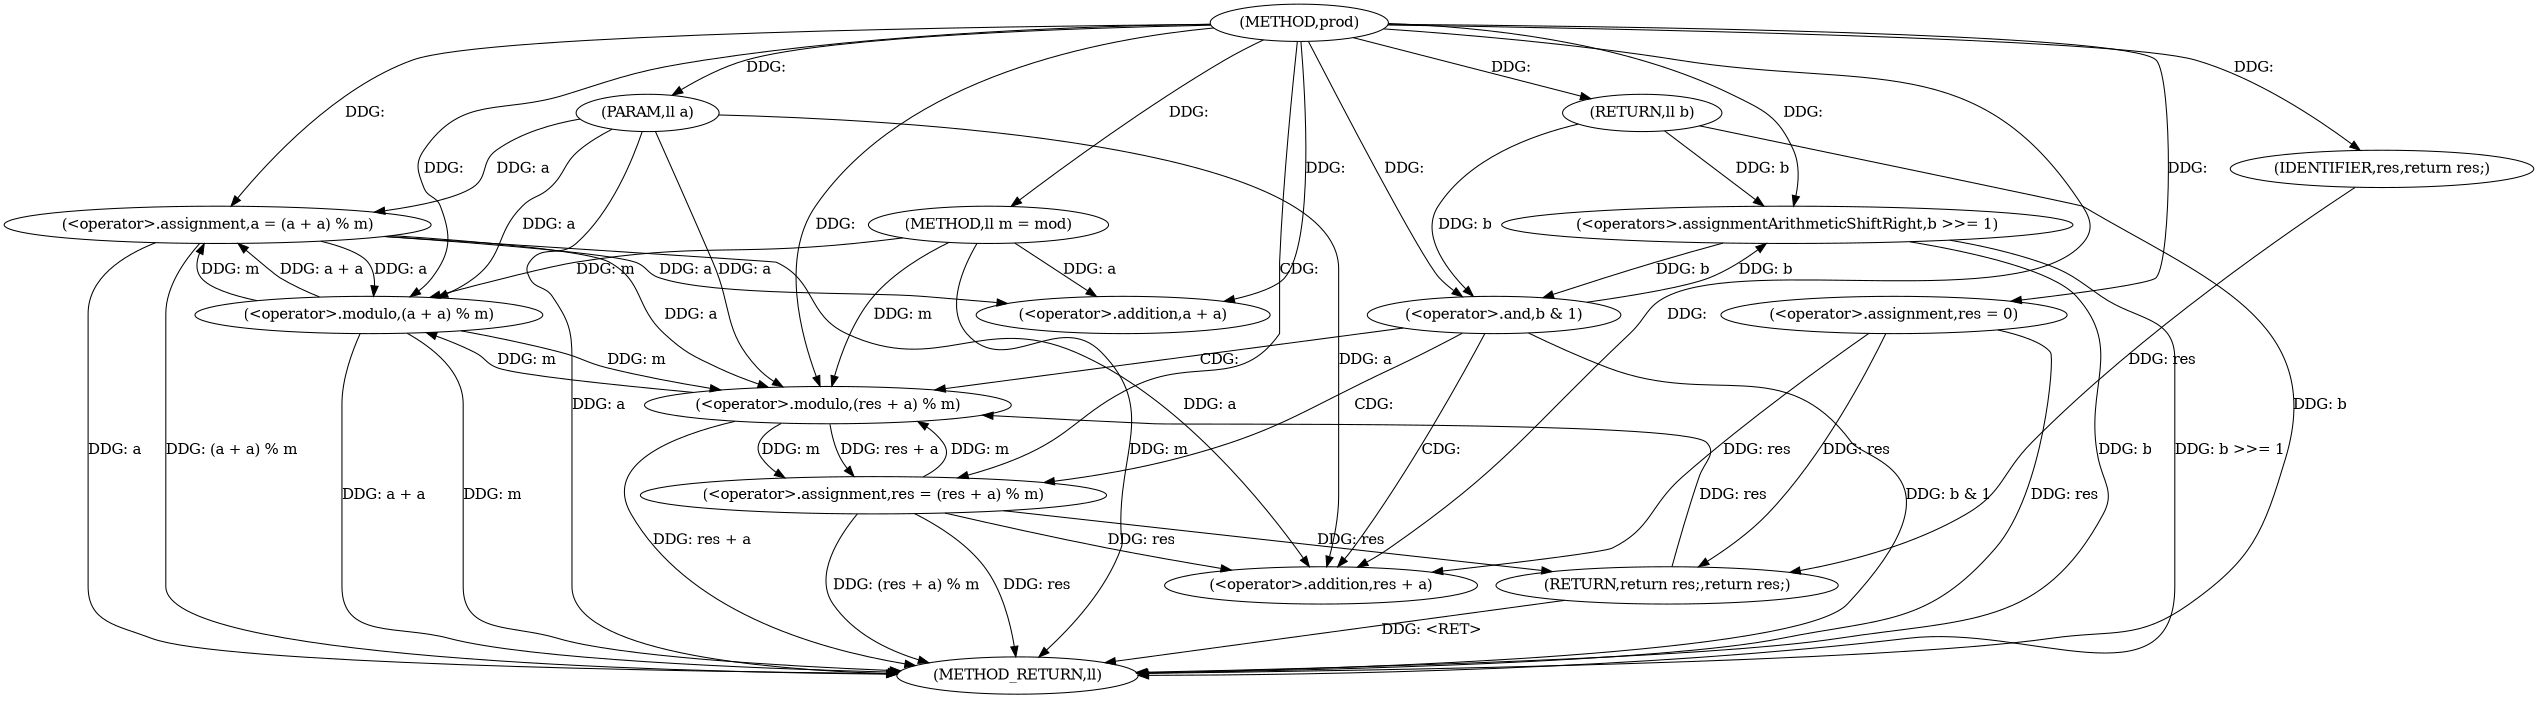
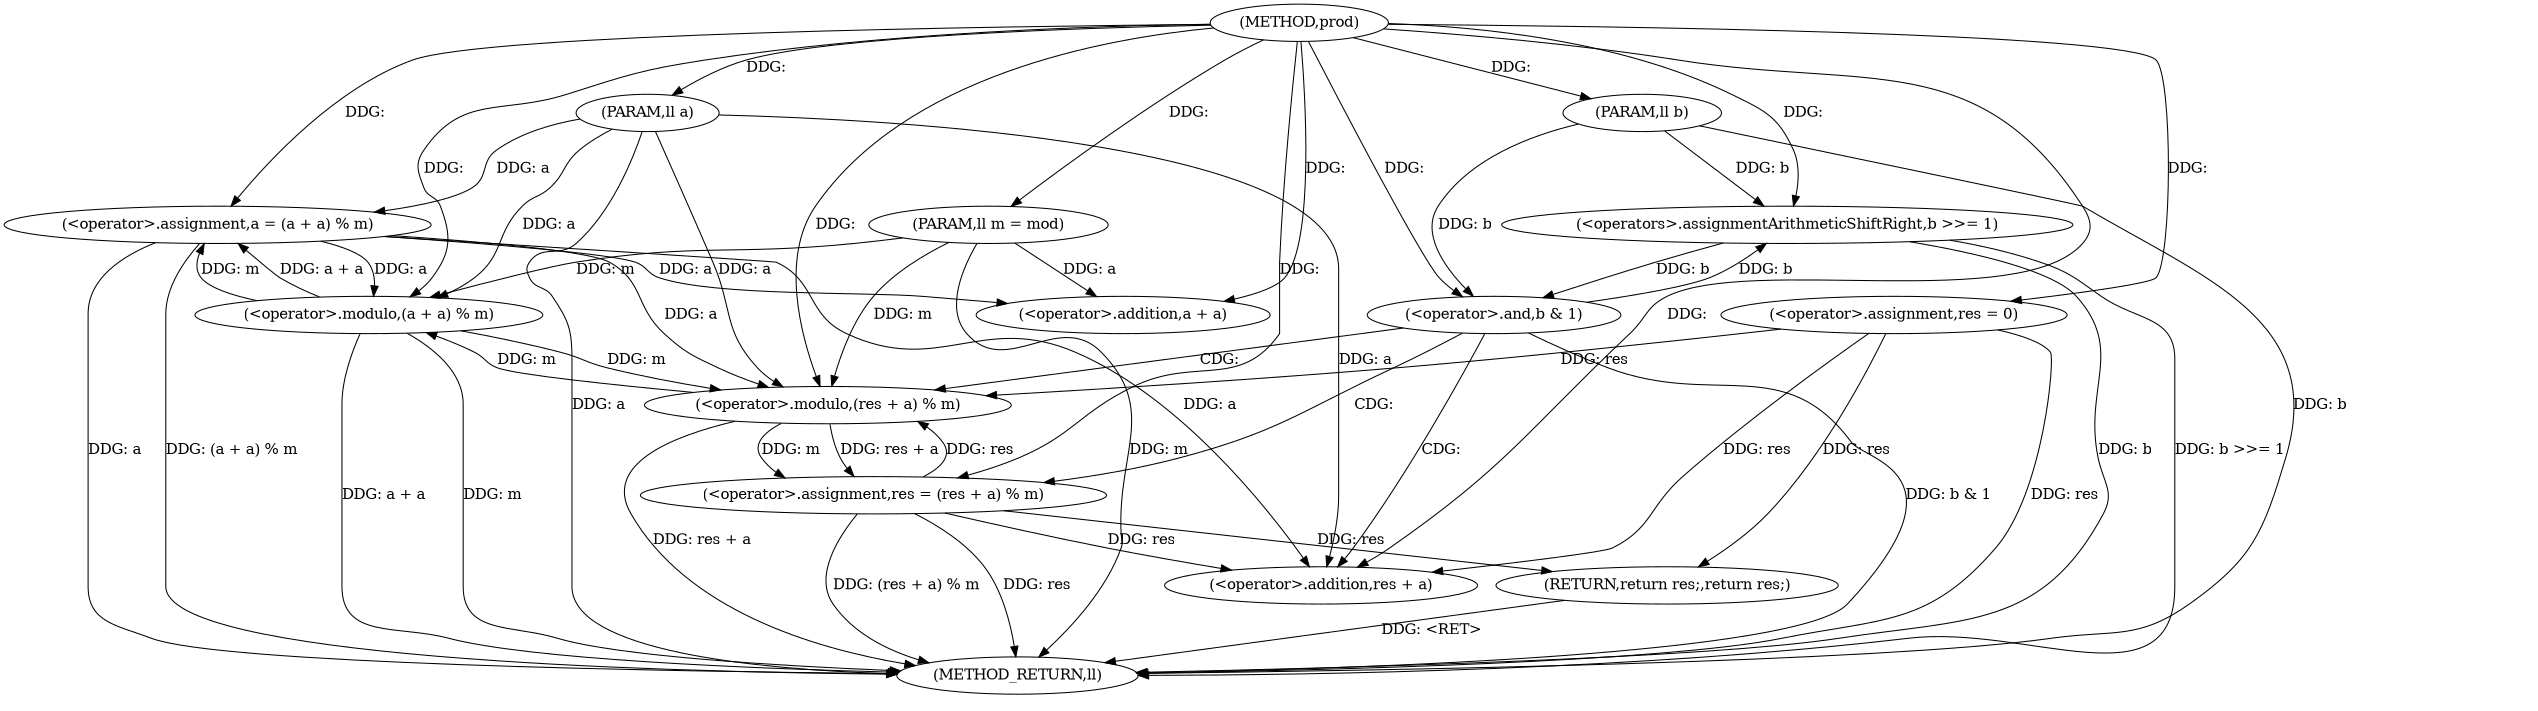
node "(RETURN,ll b)": label "(RETURN,ll b)" -> "(PARAM,ll b)"
node "(IDENTIFIER,res,return res;)": removed
node "(METHOD,ll m = mod)": label "(METHOD,ll m = mod)" -> "(PARAM,ll m = mod)"
edge "(METHOD,prod)" -> "(<operator>.assignment,res = (res + a) % m)": label "CDG: " -> "DDG: "
edge "(RETURN,return res;,return res;)" -> "(<operator>.modulo,(res + a) % m)": now "(<operator>.assignment,res = 0)" -> "(<operator>.modulo,(res + a) % m)"
edge "(<operator>.assignment,res = (res + a) % m)" -> "(<operator>.modulo,(res + a) % m)": label "DDG: m" -> "DDG: res"
